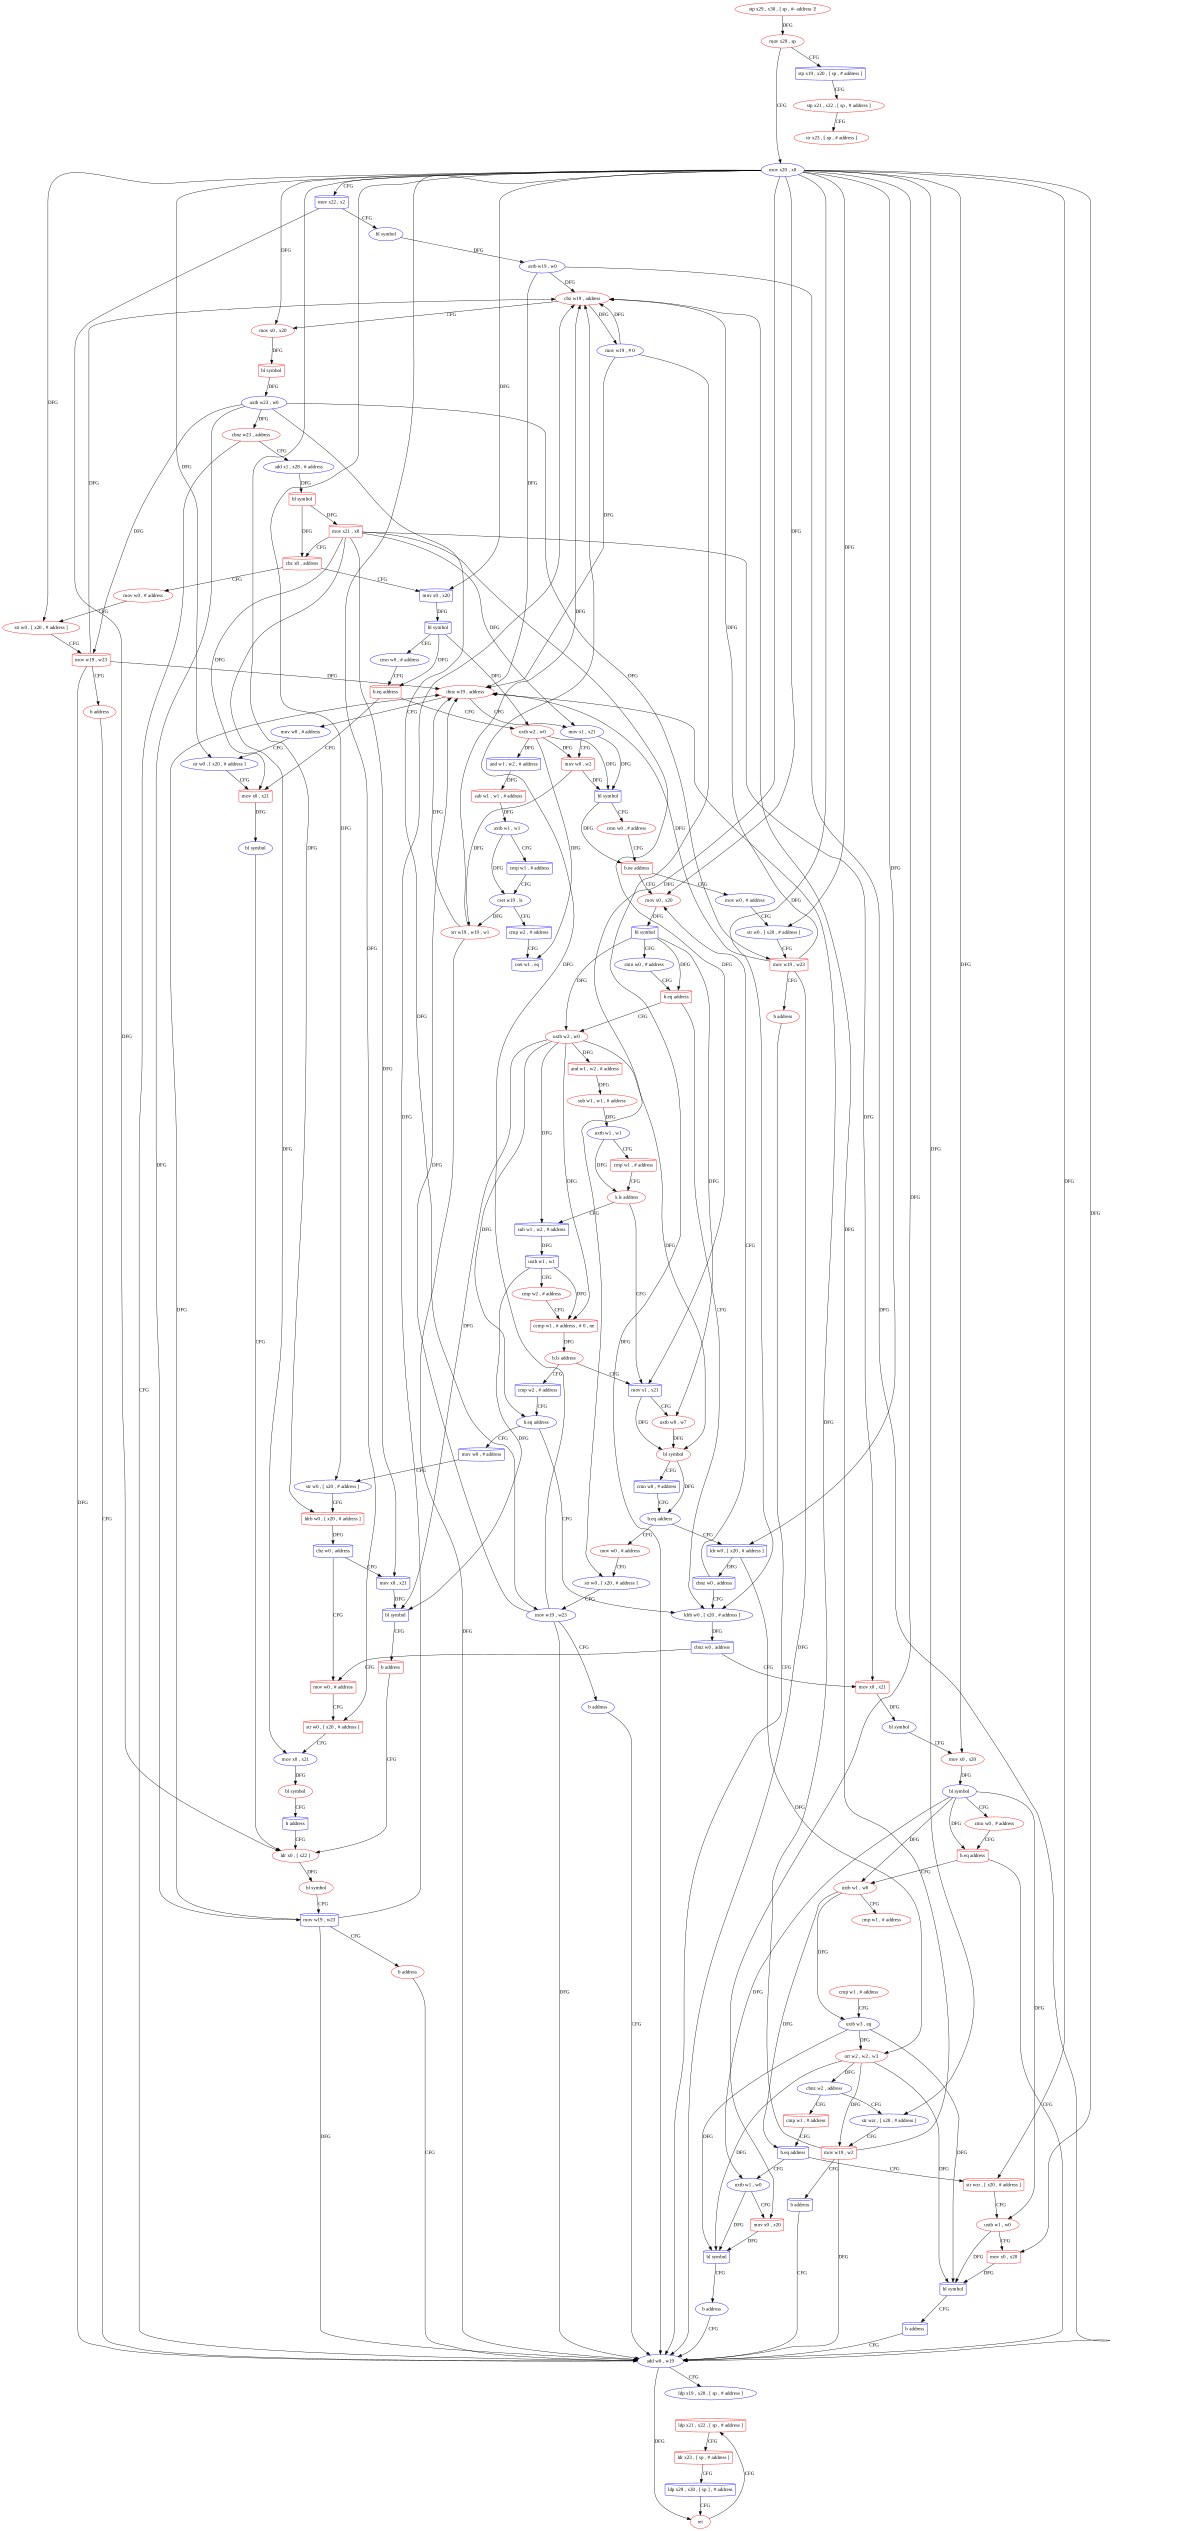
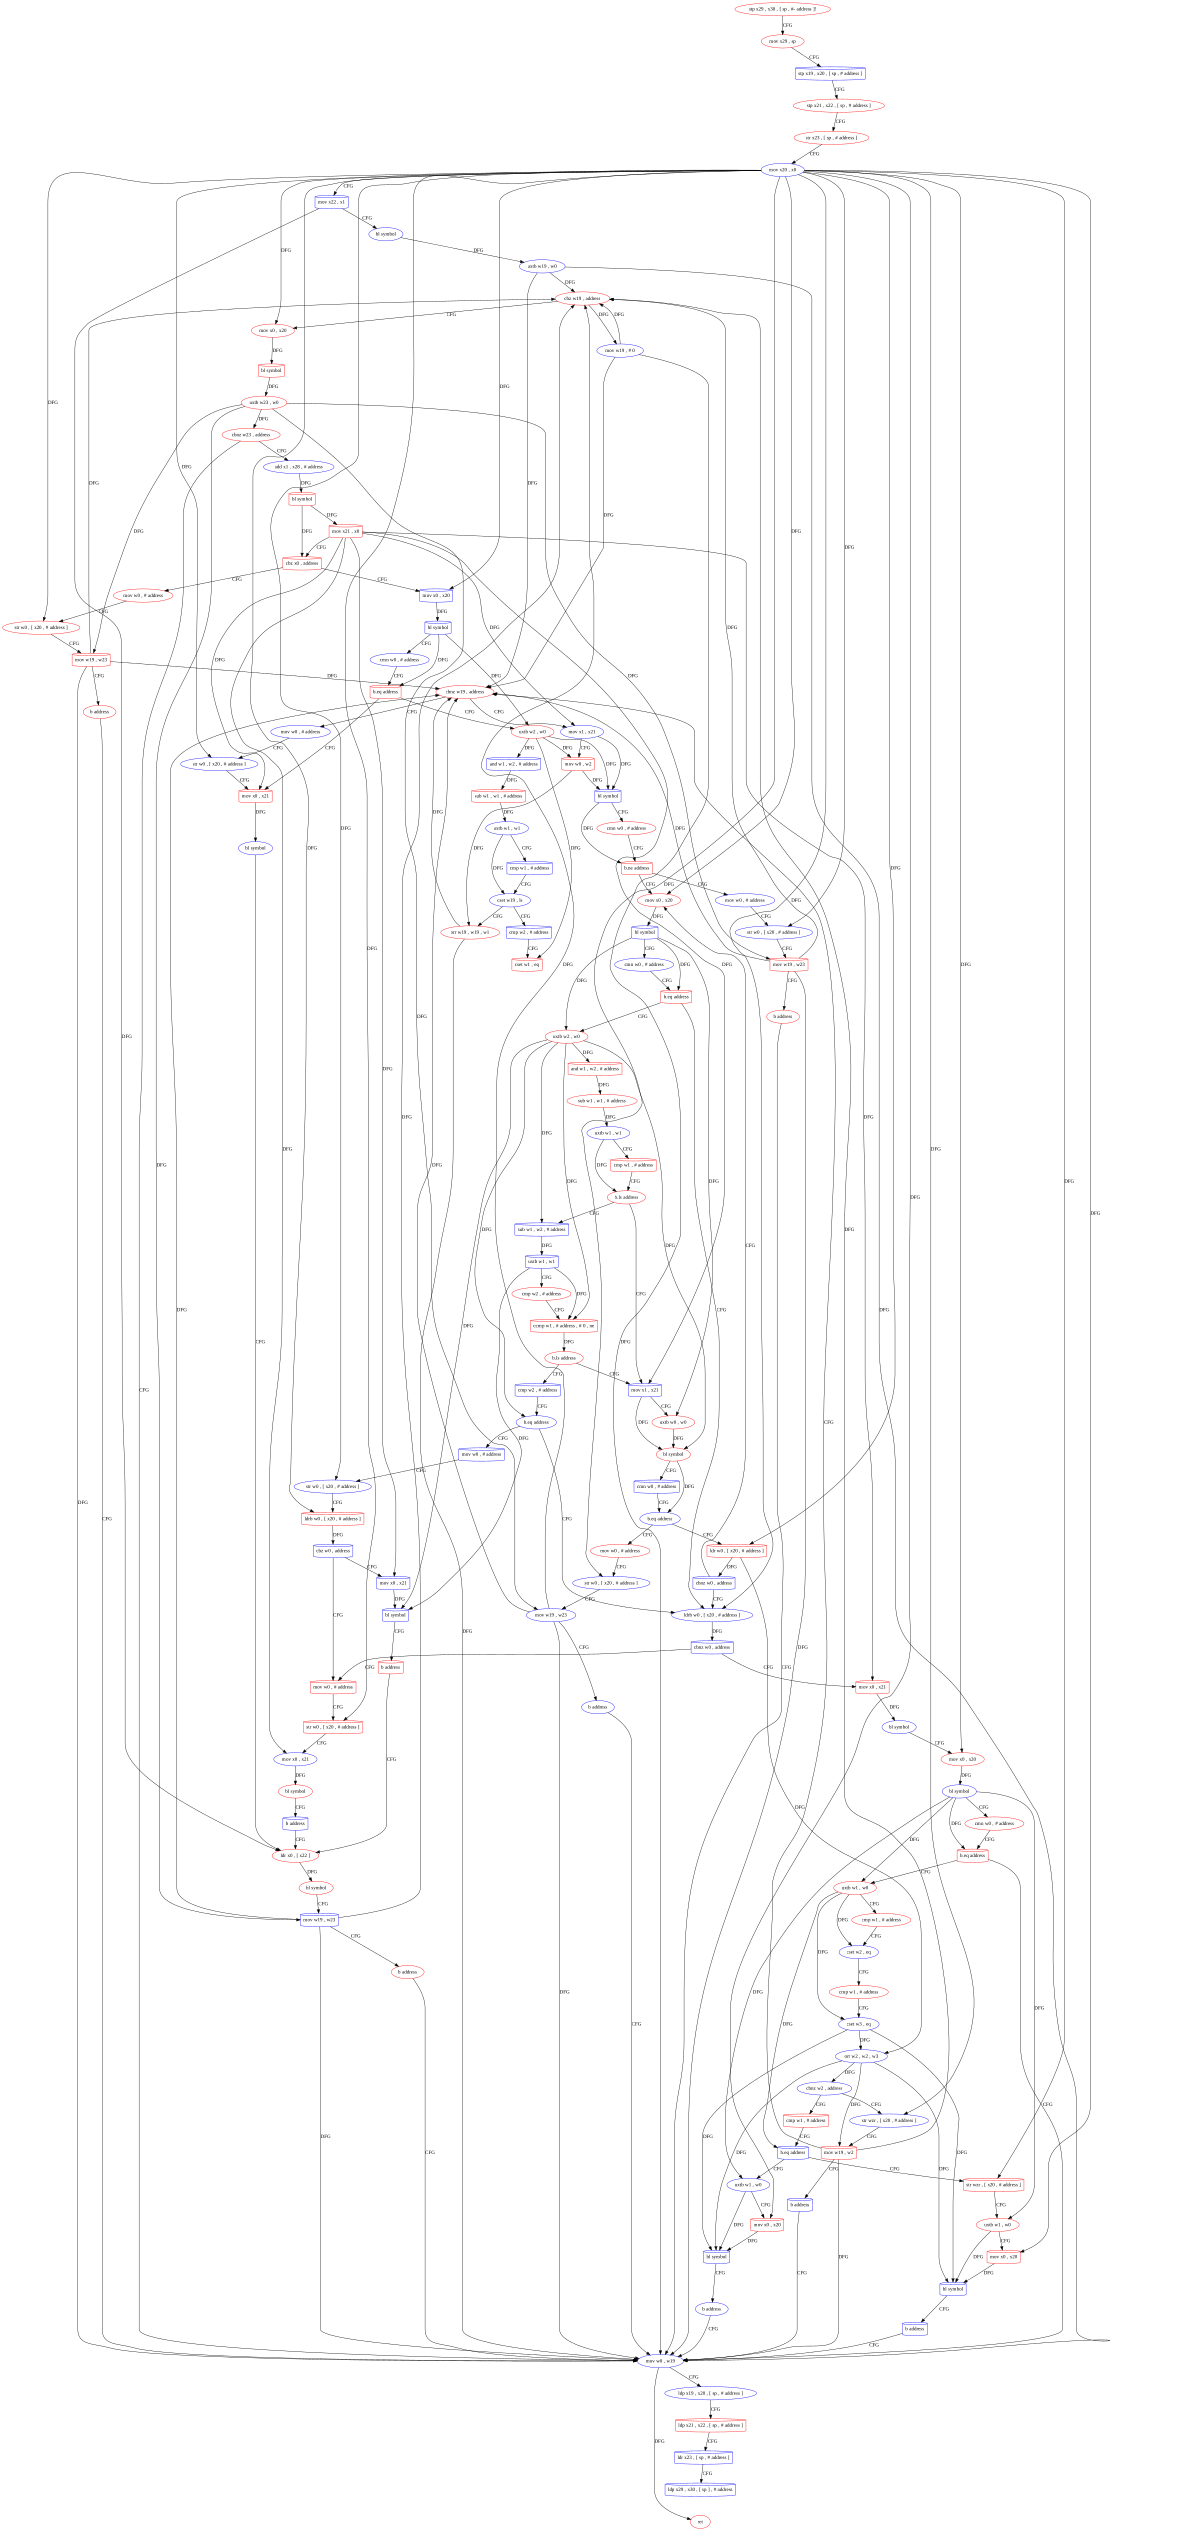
edge "stp x29 , x30 , [ sp , #- address ]!" -> "mov x29 , sp": label "DFG" -> "CFG"
edge "mov x29 , sp" -> "mov x20 , x0": now "str x23 , [ sp , # address ]" -> "mov x20 , x0"
node "mov x22 , x2": label "mov x22 , x2" -> "mov x22 , x1"
node "uxtb w23 , w0": color blue -> red
edge "orr w19 , w19 , w1" -> "cbz w19 , address": removed, label "DFG"
edge "cset w19 , ls" -> "orr w19 , w19 , w1": label "DFG" -> "CFG"
node "cset w1 , eq": color blue -> red
node "uxtb w0 , w7": label "uxtb w0 , w7" -> "uxtb w0 , w0"
edge "mov w19 , w2" -> "cbnz w19 , address": label "DFG" -> "CFG"
node "ldr w0 , [ x20 , # address ]": color blue -> red
node "cset w2 , eq": added
node "uxtb w3 , eq": label "uxtb w3 , eq" -> "cset w3 , eq"
node "orr w2 , w2 , w3": color red -> blue
node "add w0 , w19": label "add w0 , w19" -> "mov w0 , w19"
node "ldr x23 , [ sp , # address ]": color red -> blue
edge "ret" -> "ldp x21 , x22 , [ sp , # address ]": now "ldp x19 , x20 , [ sp , # address ]" -> "ldp x21 , x22 , [ sp , # address ]"
edge "ldp x29 , x30 , [ sp ] , # address" -> "ret": removed, label "CFG"
